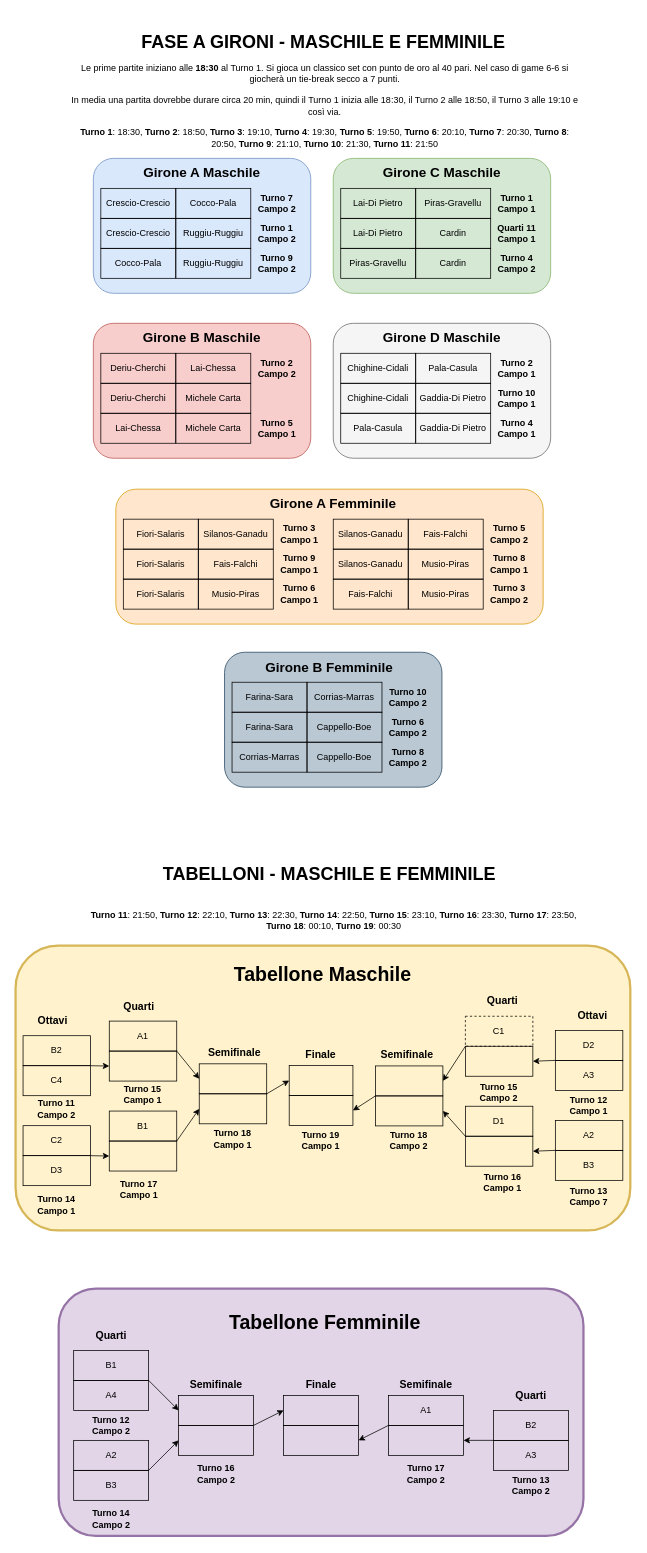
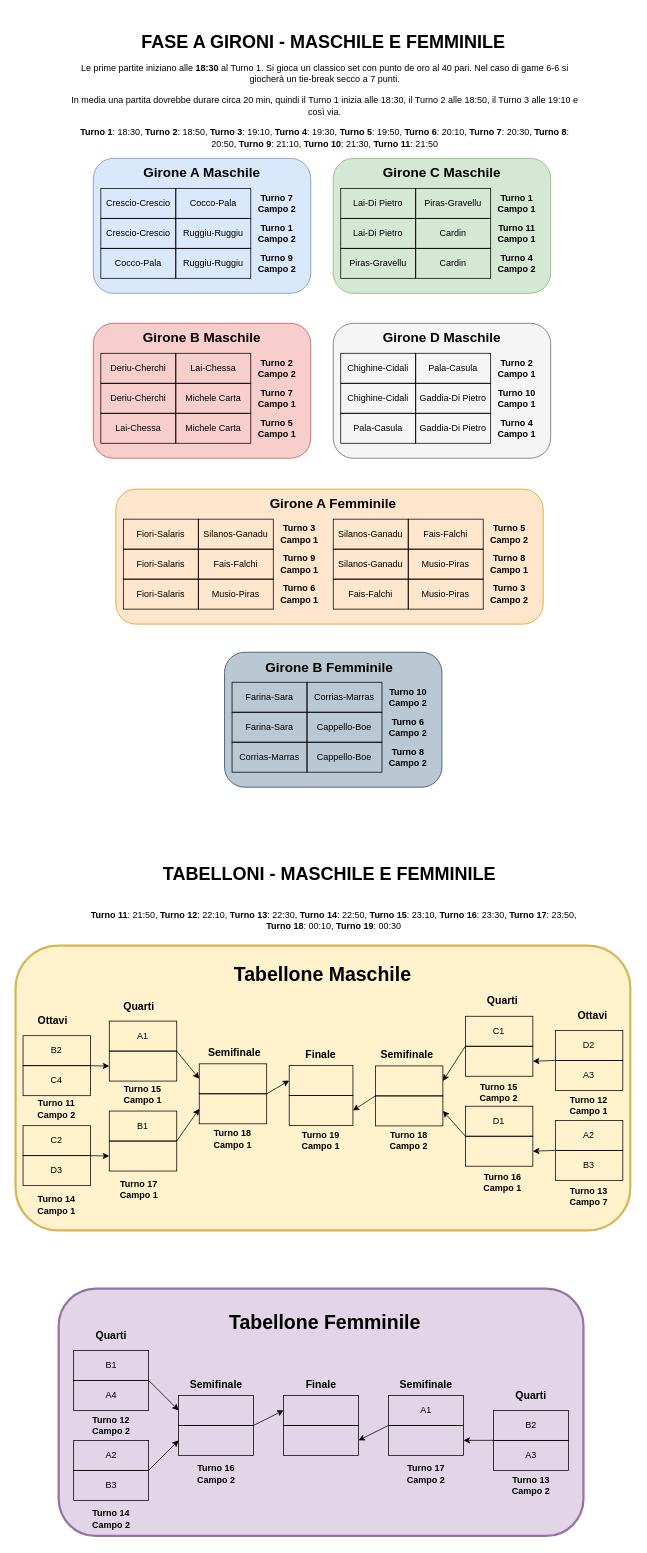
node "Quarti 11 Campo 1": label "Quarti 11 Campo 1" -> "Turno 11 Campo 1"
node "Turno 7 Campo 1": added
node "C1": style dashed -> solid
